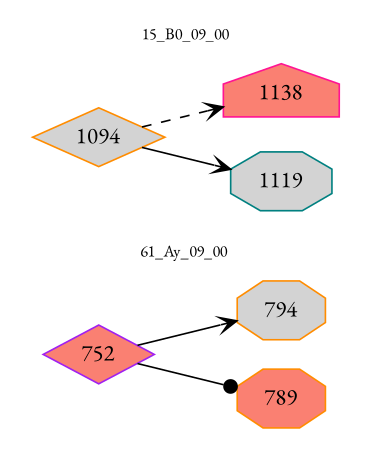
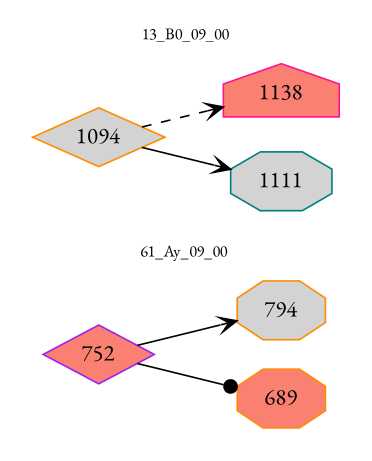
cluster "15_B0_09_00": label "15_B0_09_00" -> "13_B0_09_00"
node "1119": label "1119" -> "1111"
node "789": label "789" -> "689"
